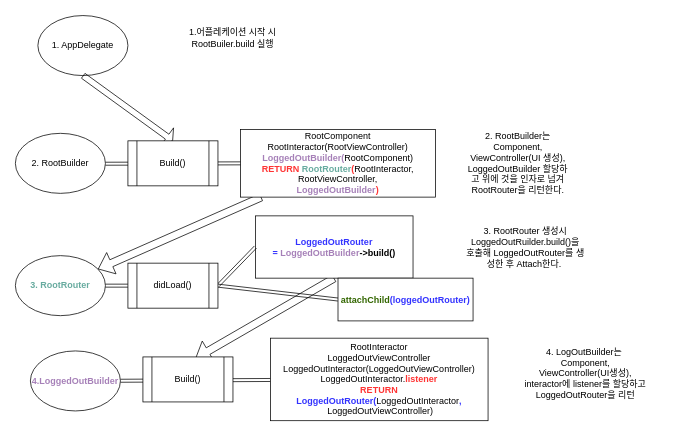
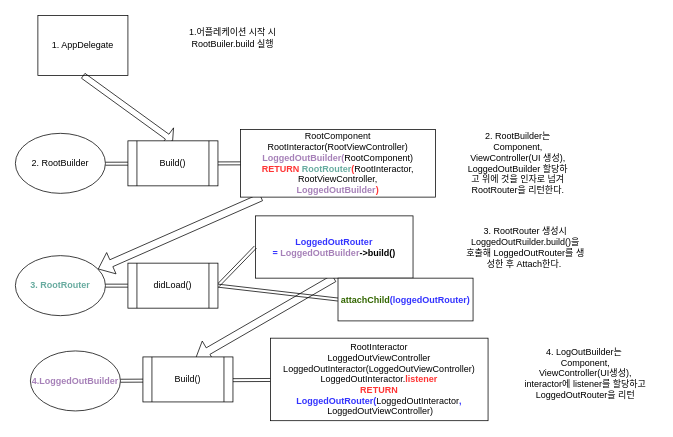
node "1. AppDelegate": shape ellipse -> rectangle
